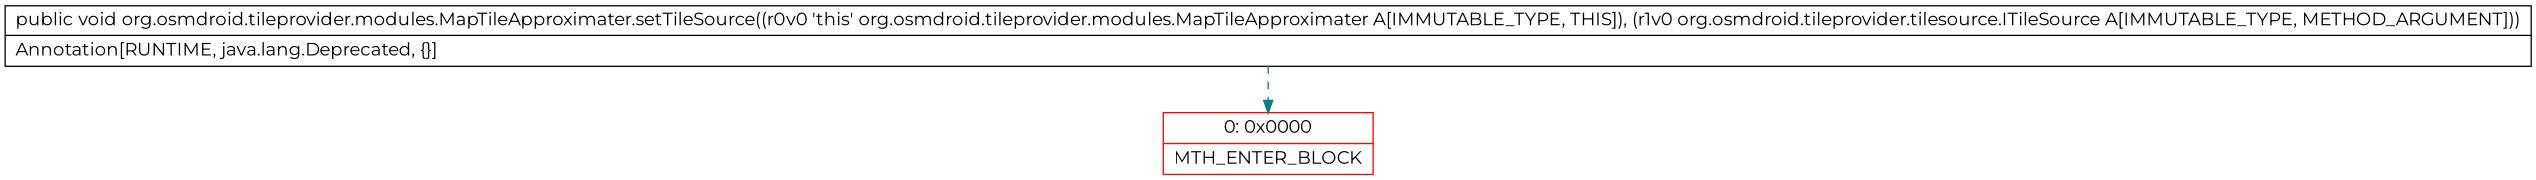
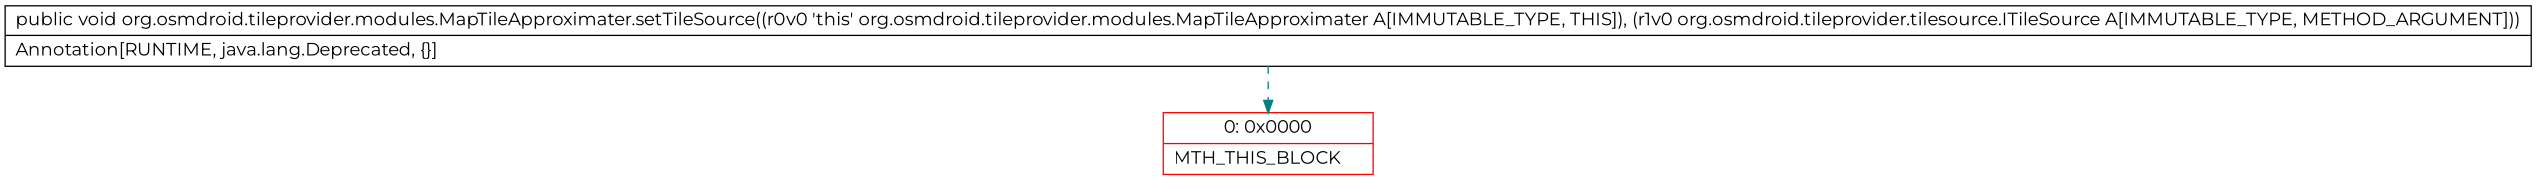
node "0: 0x0000": text "MTH_ENTER_BLOCK" -> "MTH_THIS_BLOCK"
